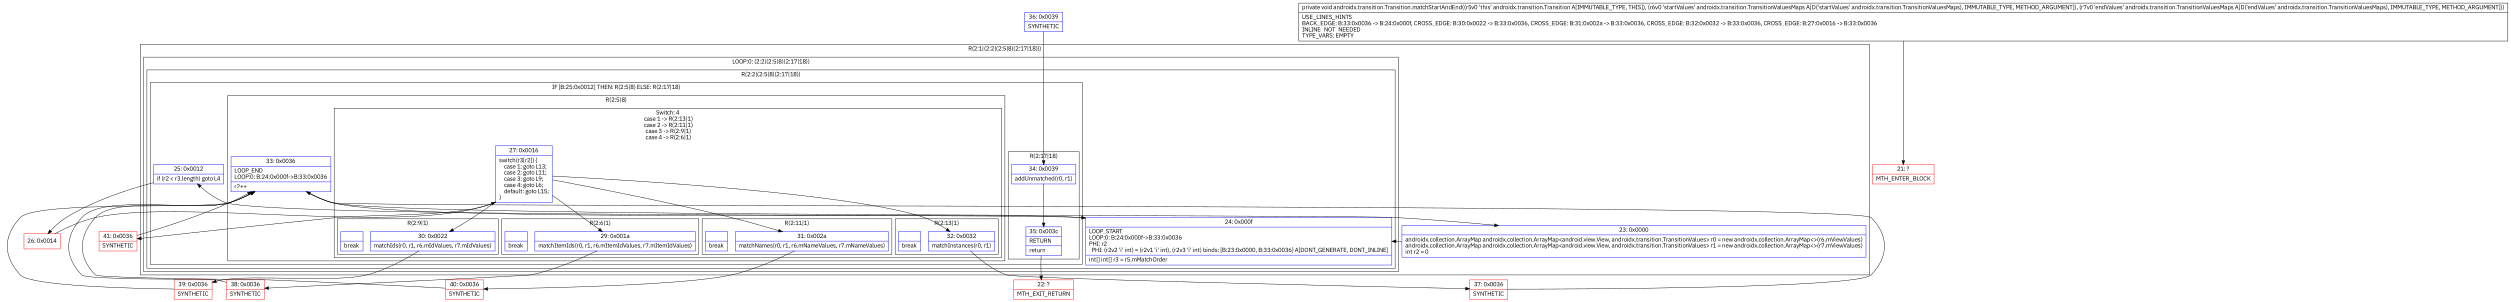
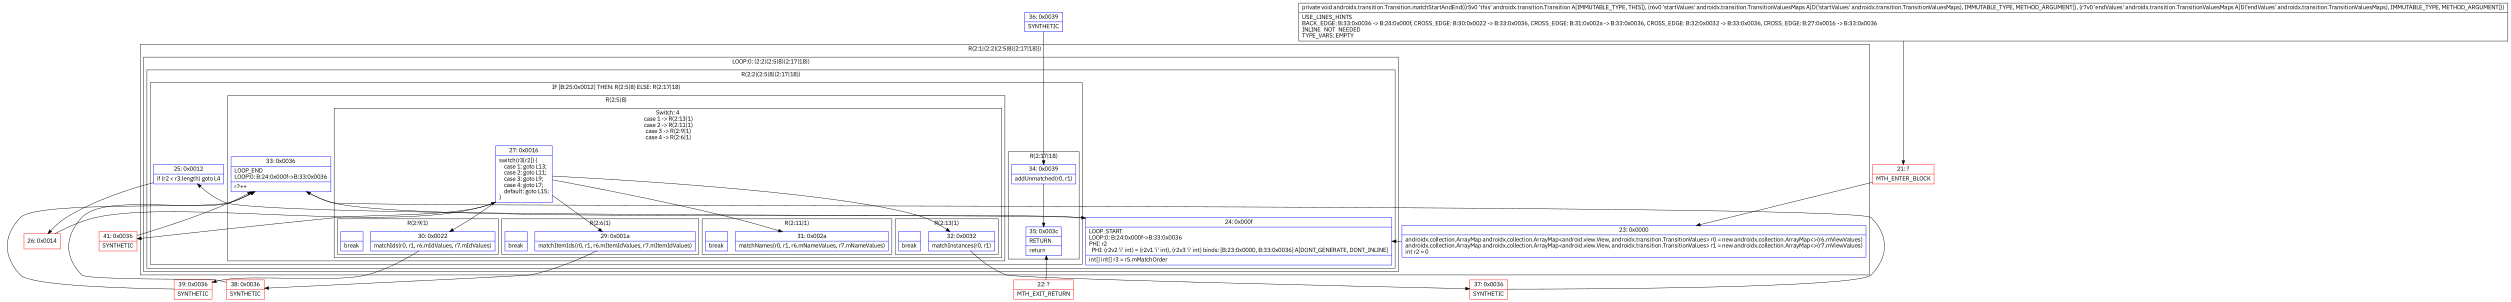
node "27: 0x0016": text "case 4: goto L6;" -> "case 4: goto L7;"
edge "33: 0x0036" -> "23: 0x0000": now "21: ?" -> "23: 0x0000"
edge "35: 0x003c" -> "22: ?": reversed
node "40: 0x0036": removed
